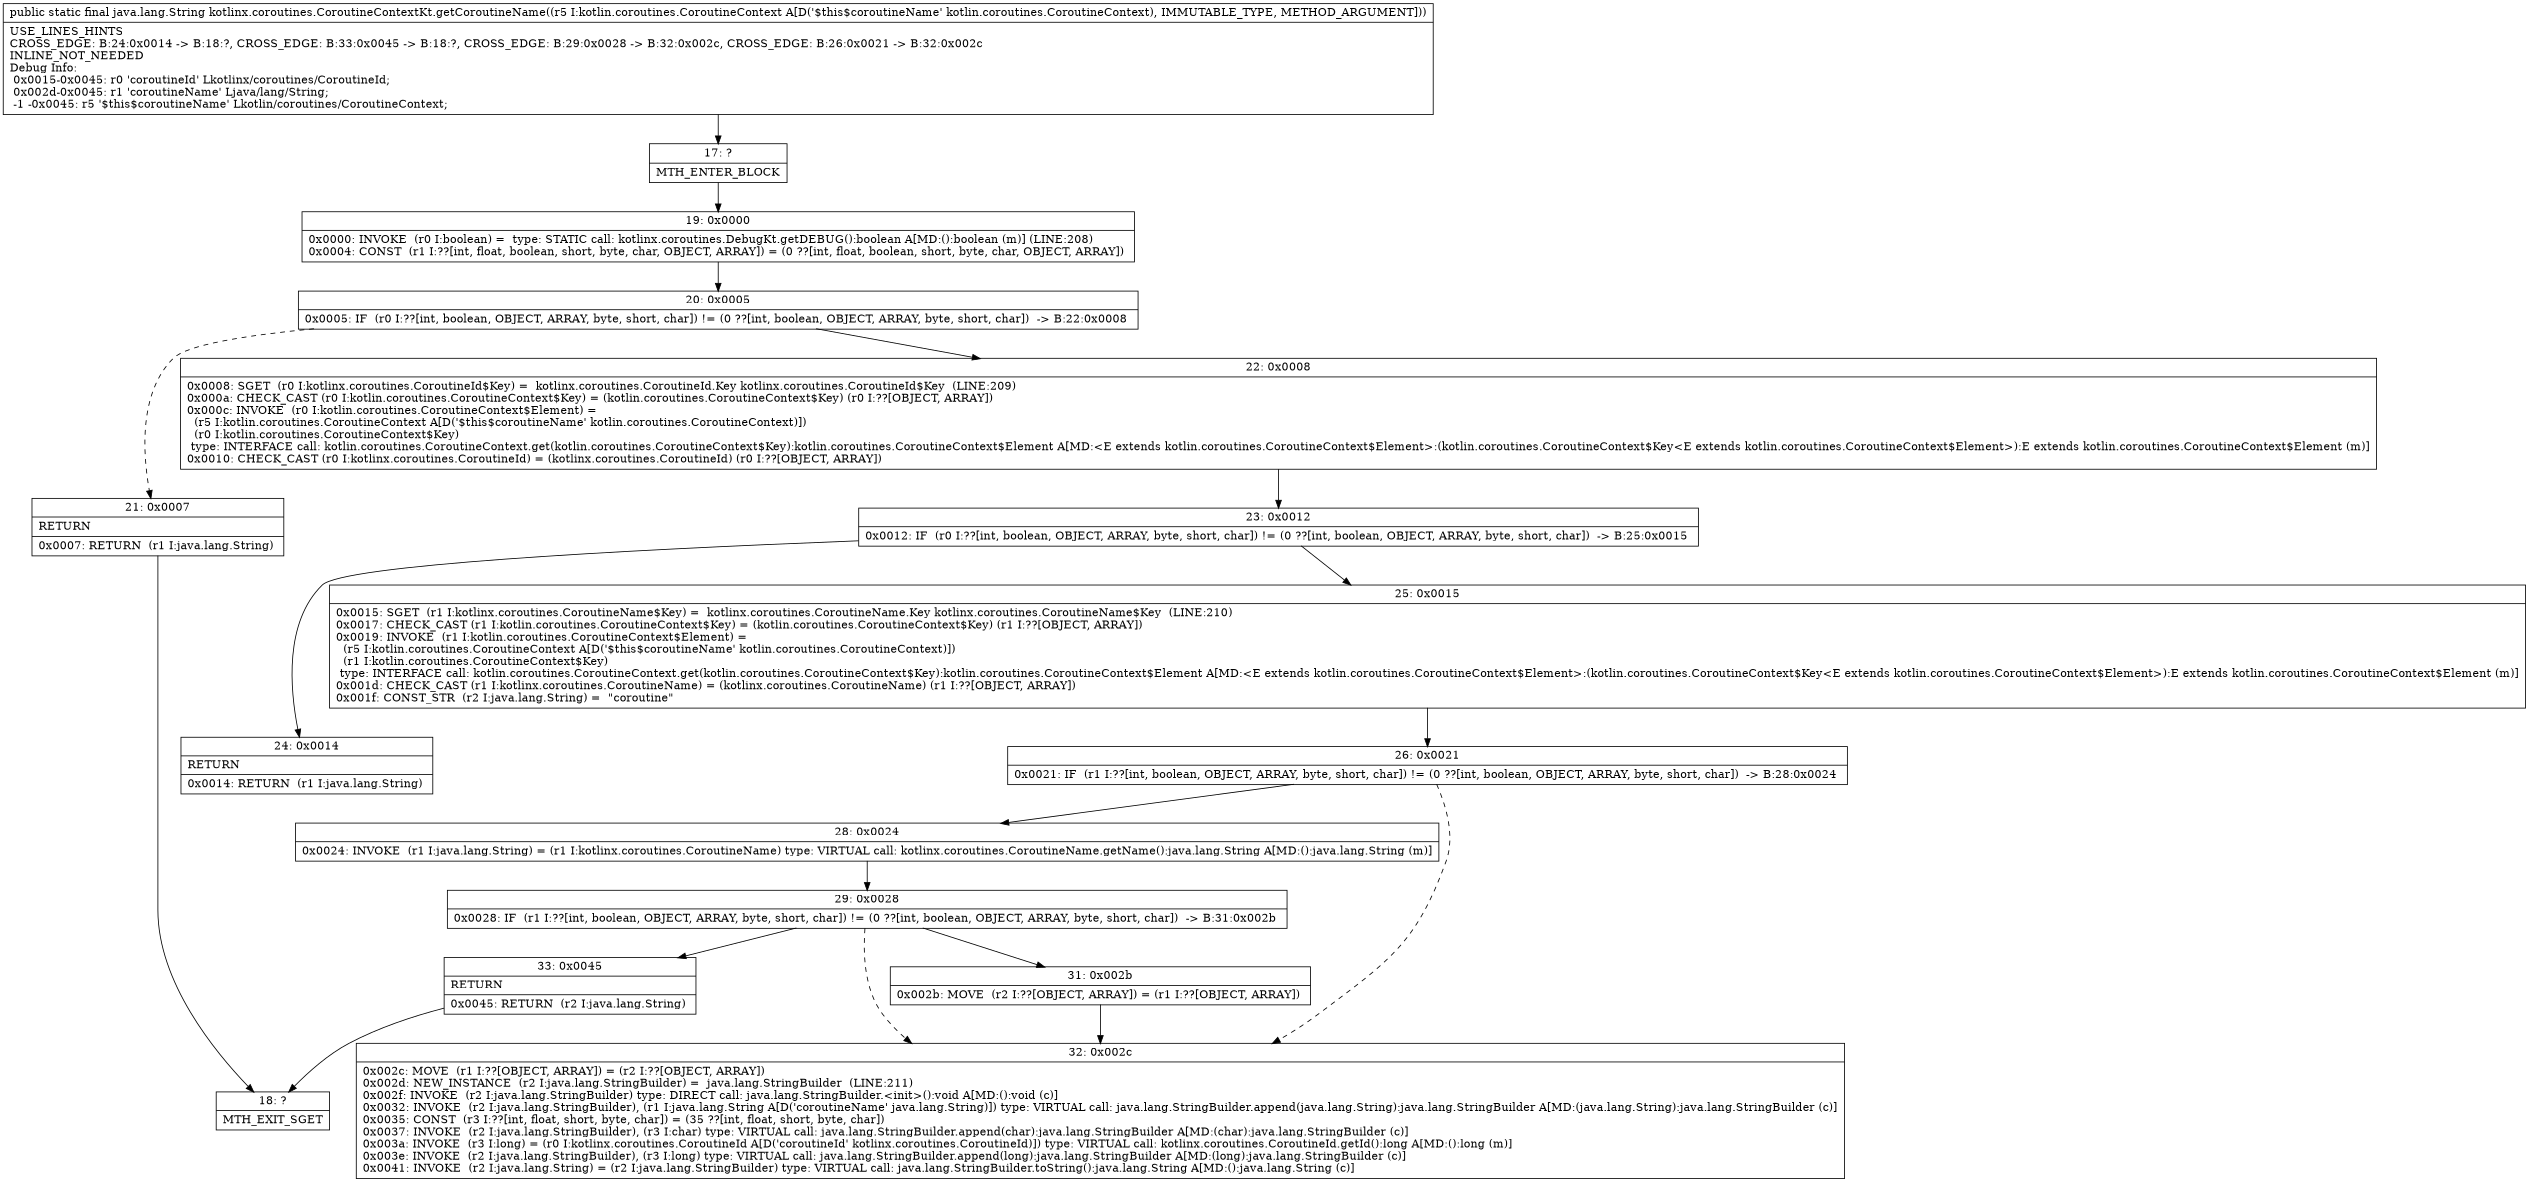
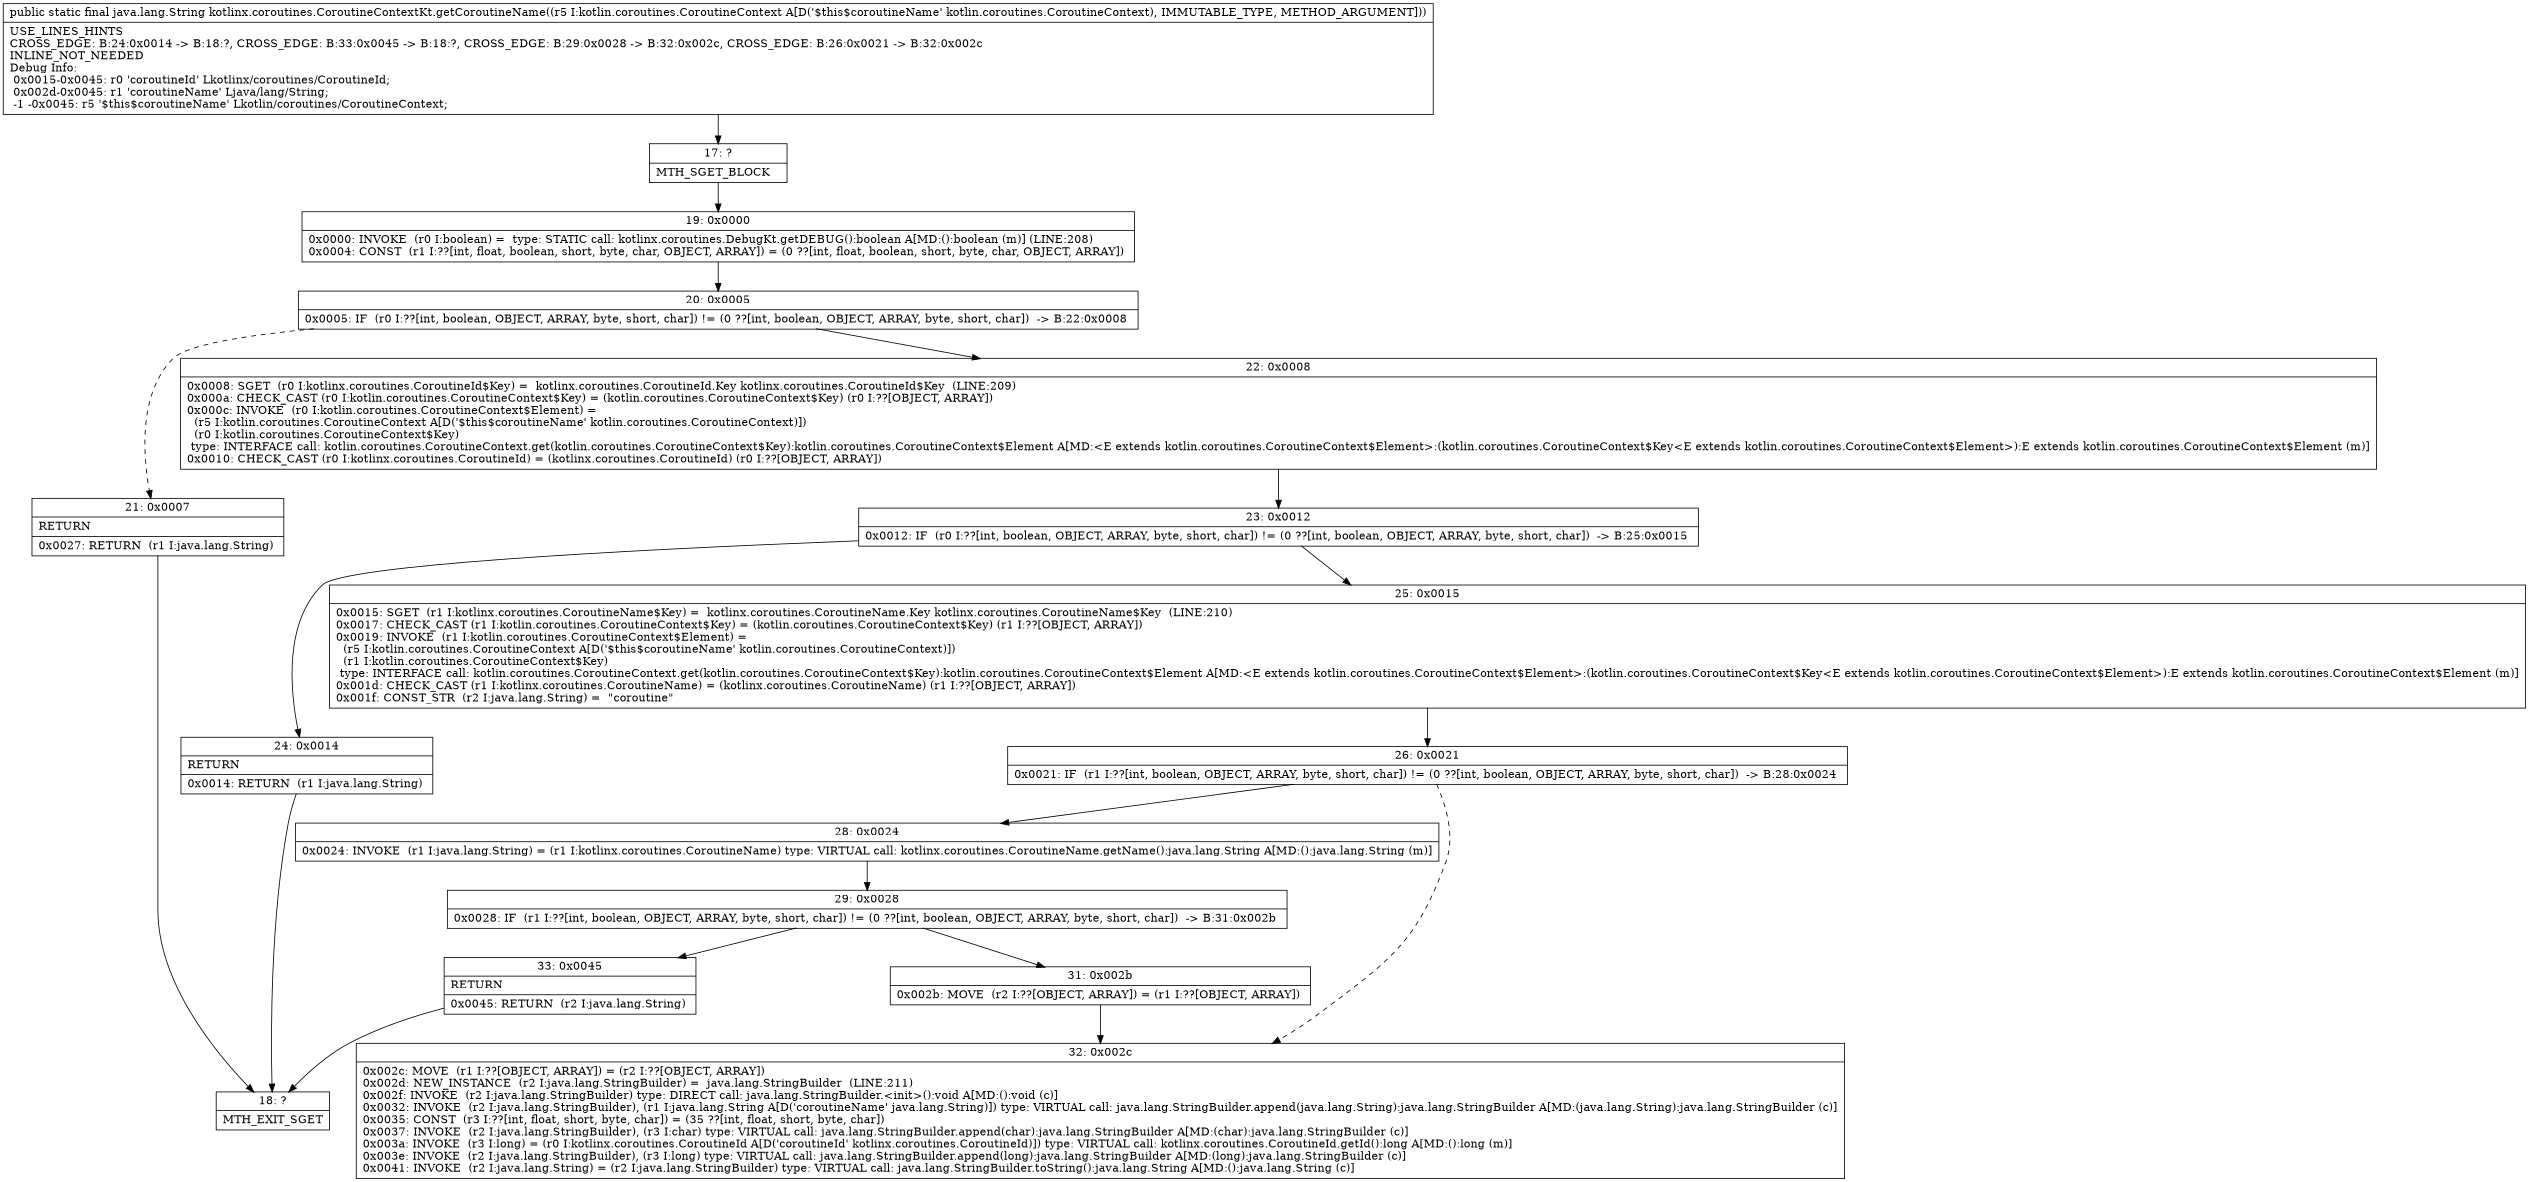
node "17: ?": text "MTH_ENTER_BLOCK" -> "MTH_SGET_BLOCK"
node "21: 0x0007": text "0x0007: RETURN  (r1 I:java.lang.String)" -> "0x0027: RETURN  (r1 I:java.lang.String)"
edge "24: 0x0014" -> "18: ?": added
edge "29: 0x0028" -> "32: 0x002c": removed
